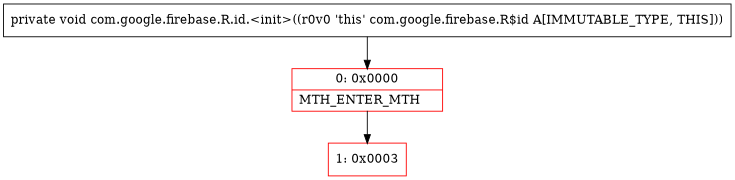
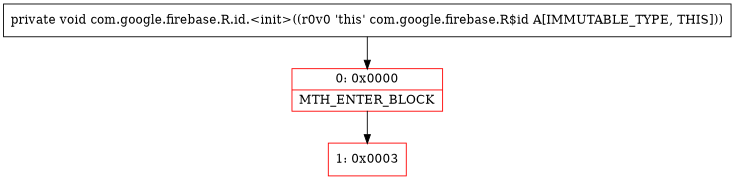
node "0: 0x0000": text "MTH_ENTER_MTH" -> "MTH_ENTER_BLOCK"
